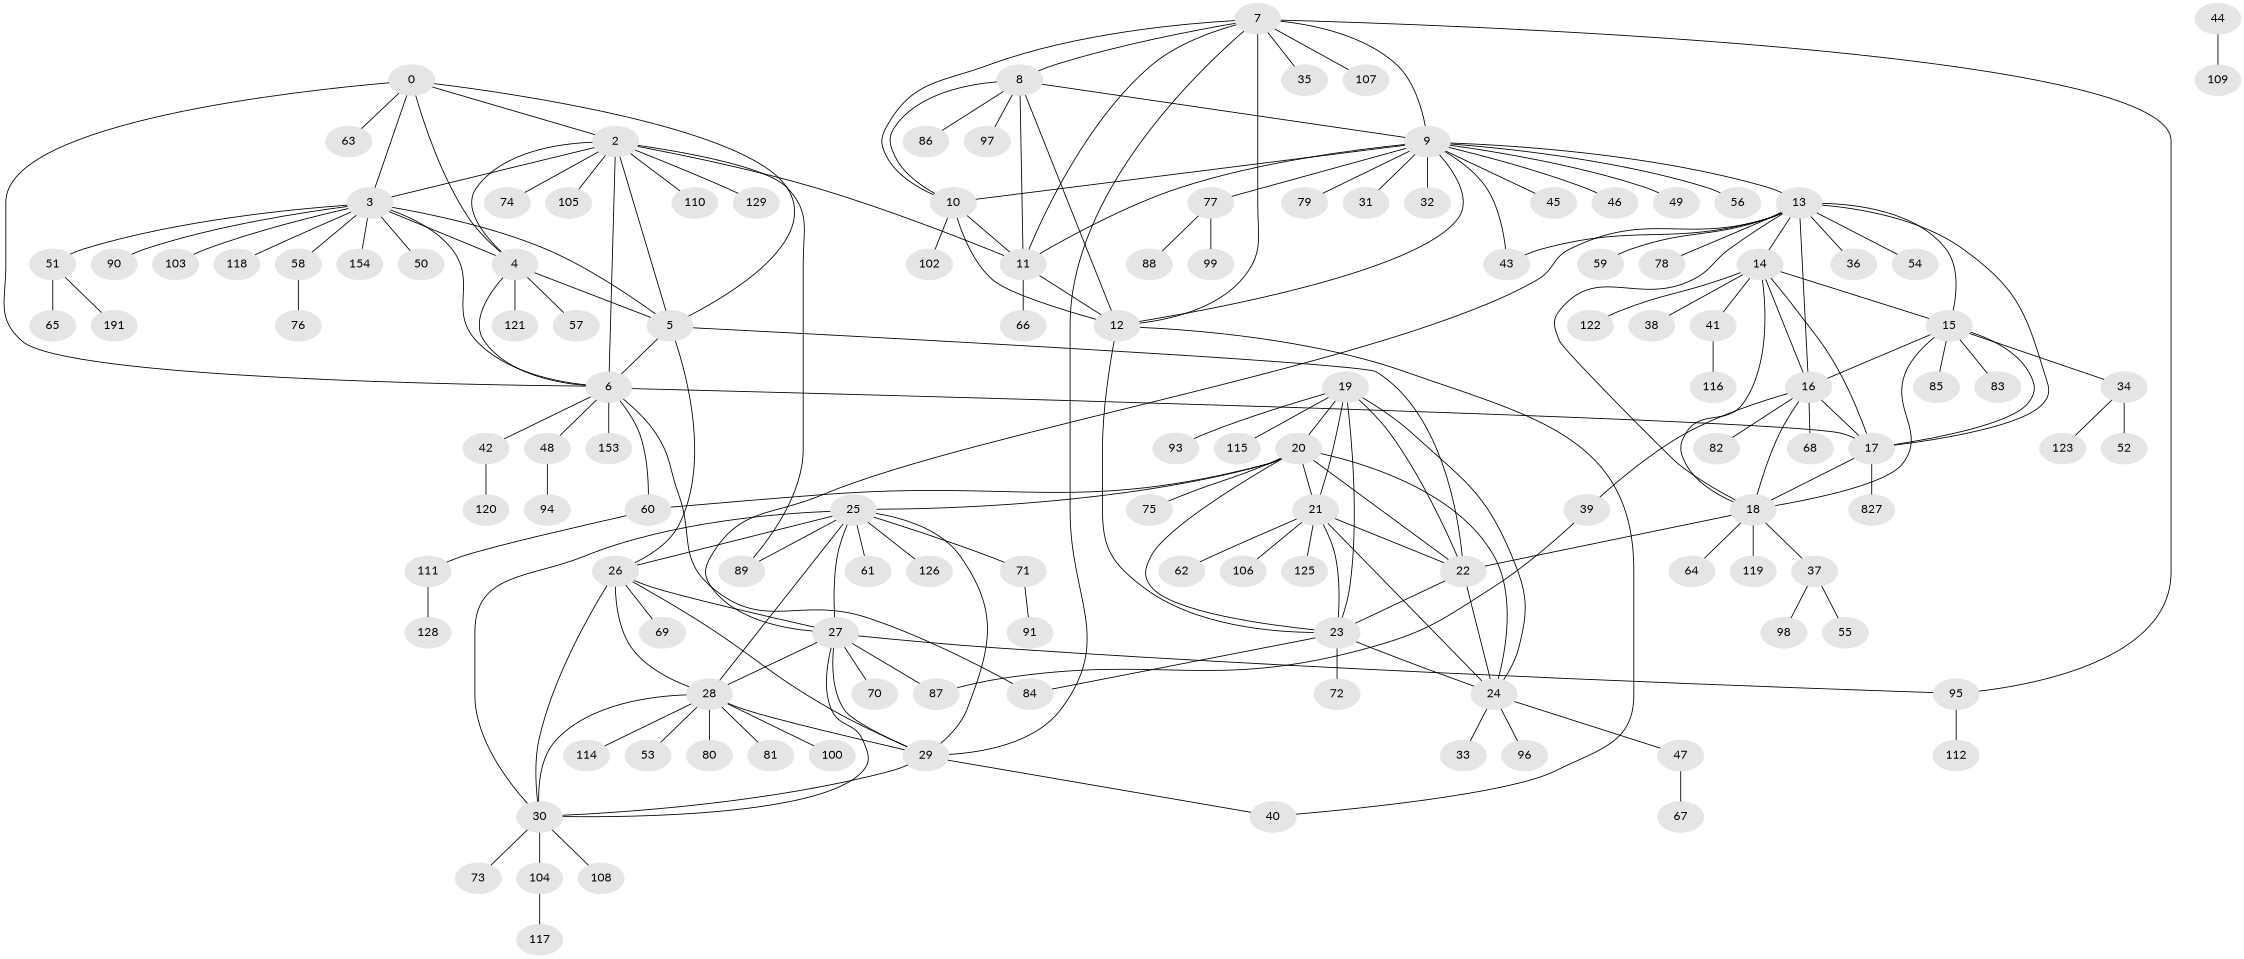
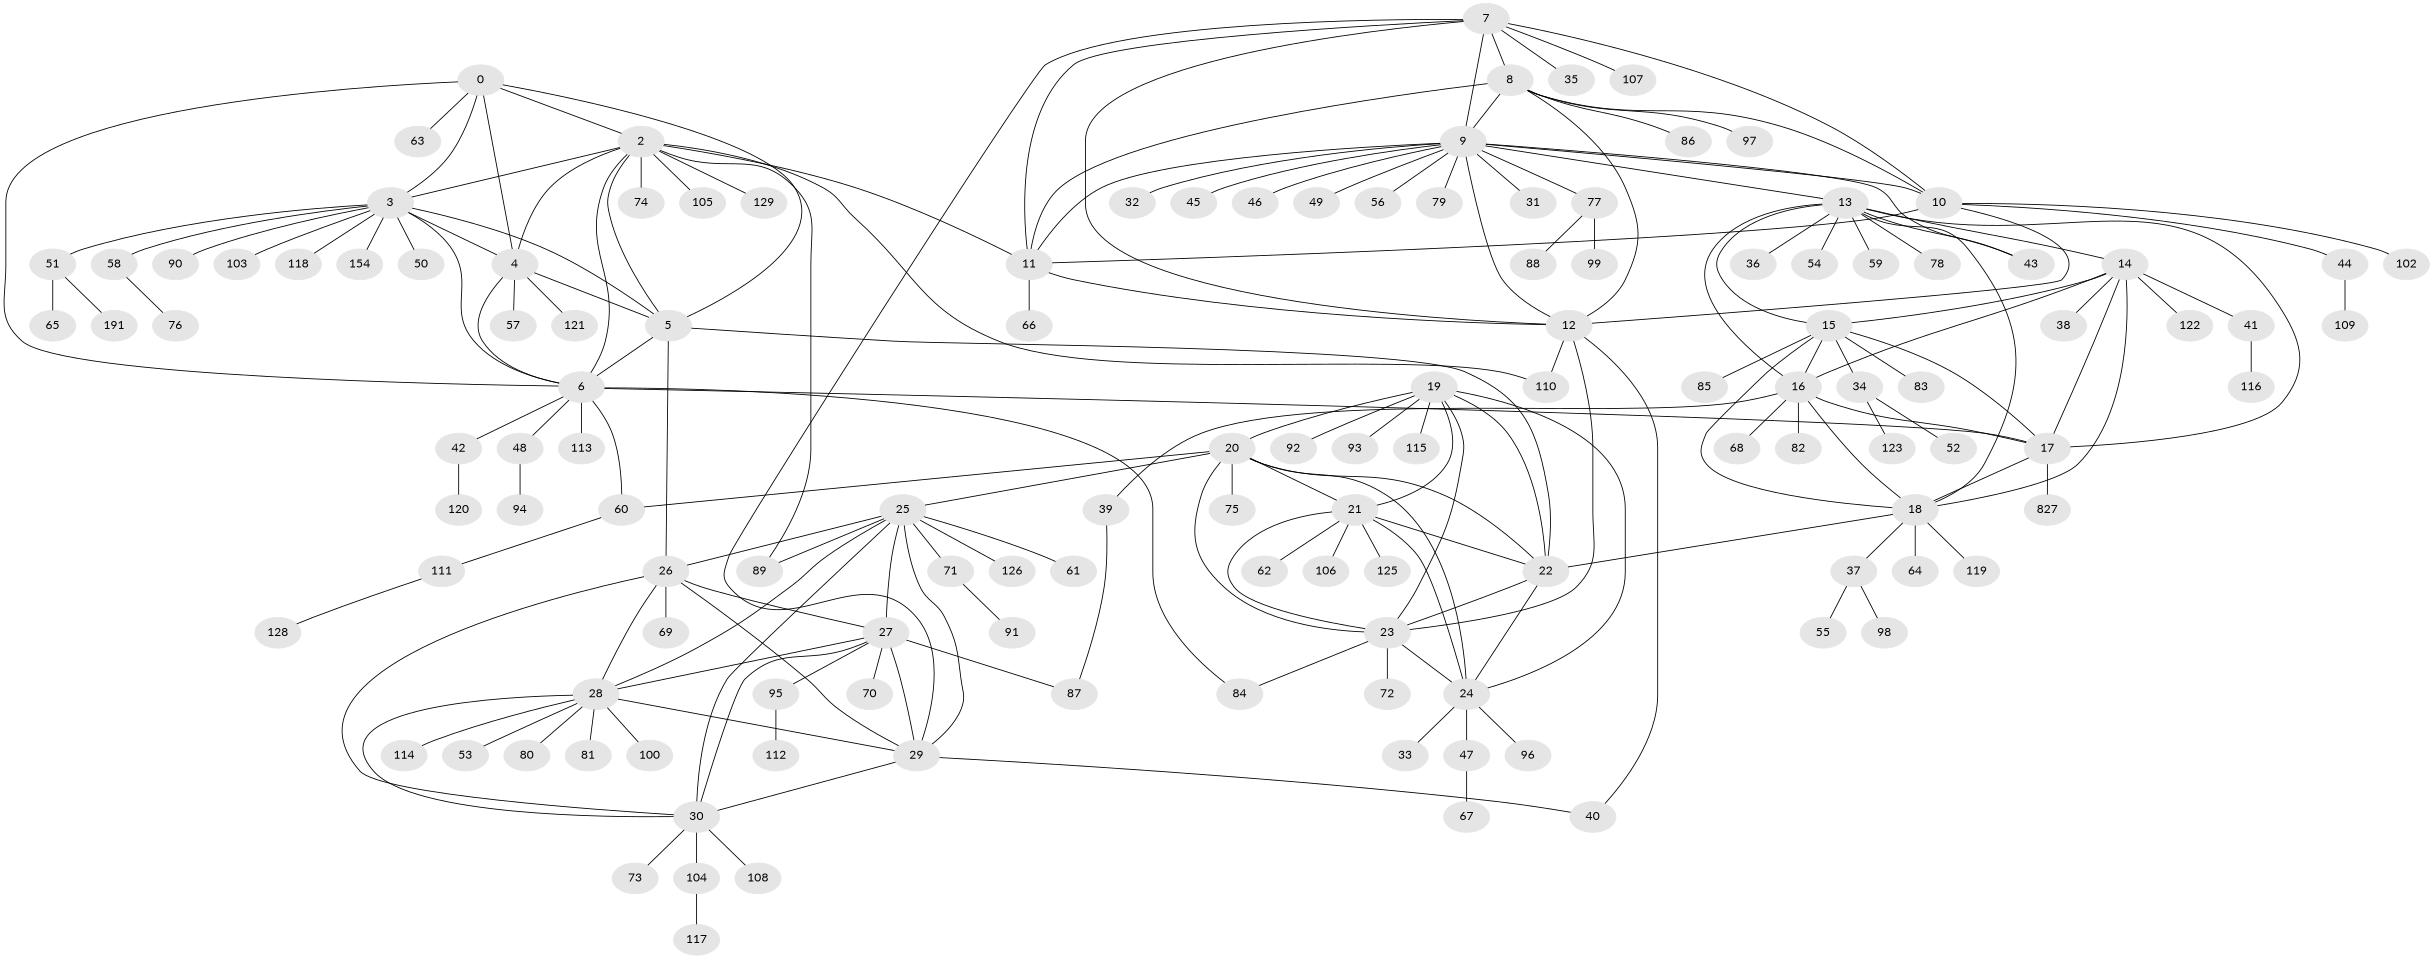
edge "7" -- "95": removed
edge "10" -- "44": added
edge "12" -- "110": added
edge "13" -- "27": removed
node "153": label "153" -> "113"
node "92": added
